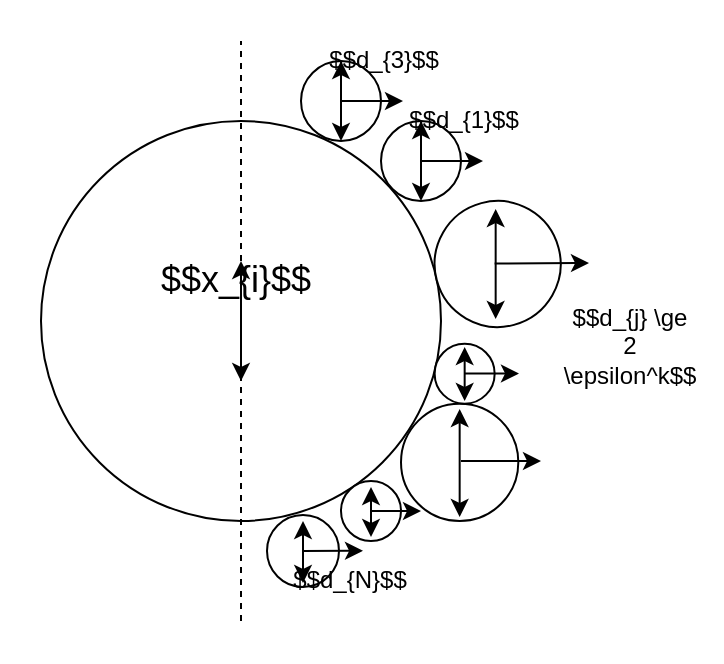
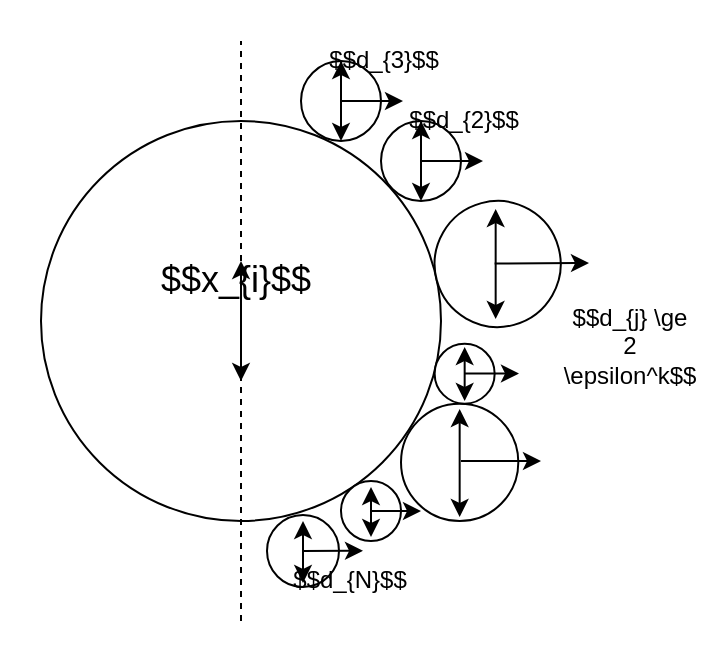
node "$$d_{1}$$": label "$$d_{1}$$" -> "$$d_{2}$$"
